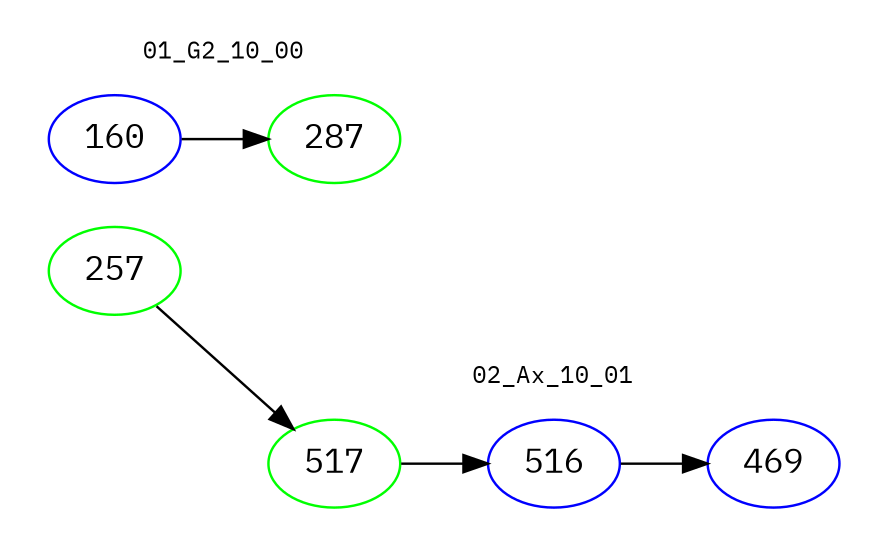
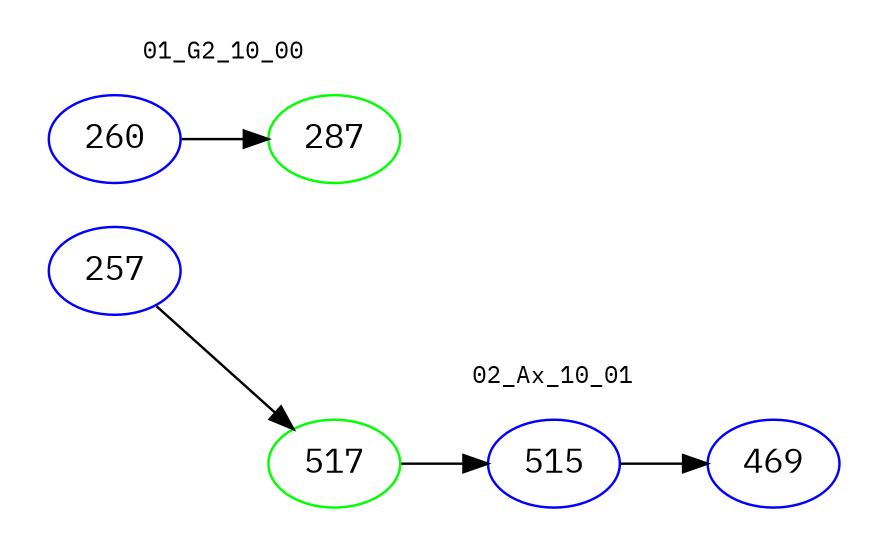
node "160": label "160" -> "260"
node "257": color green -> blue
node "516": label "516" -> "515"
